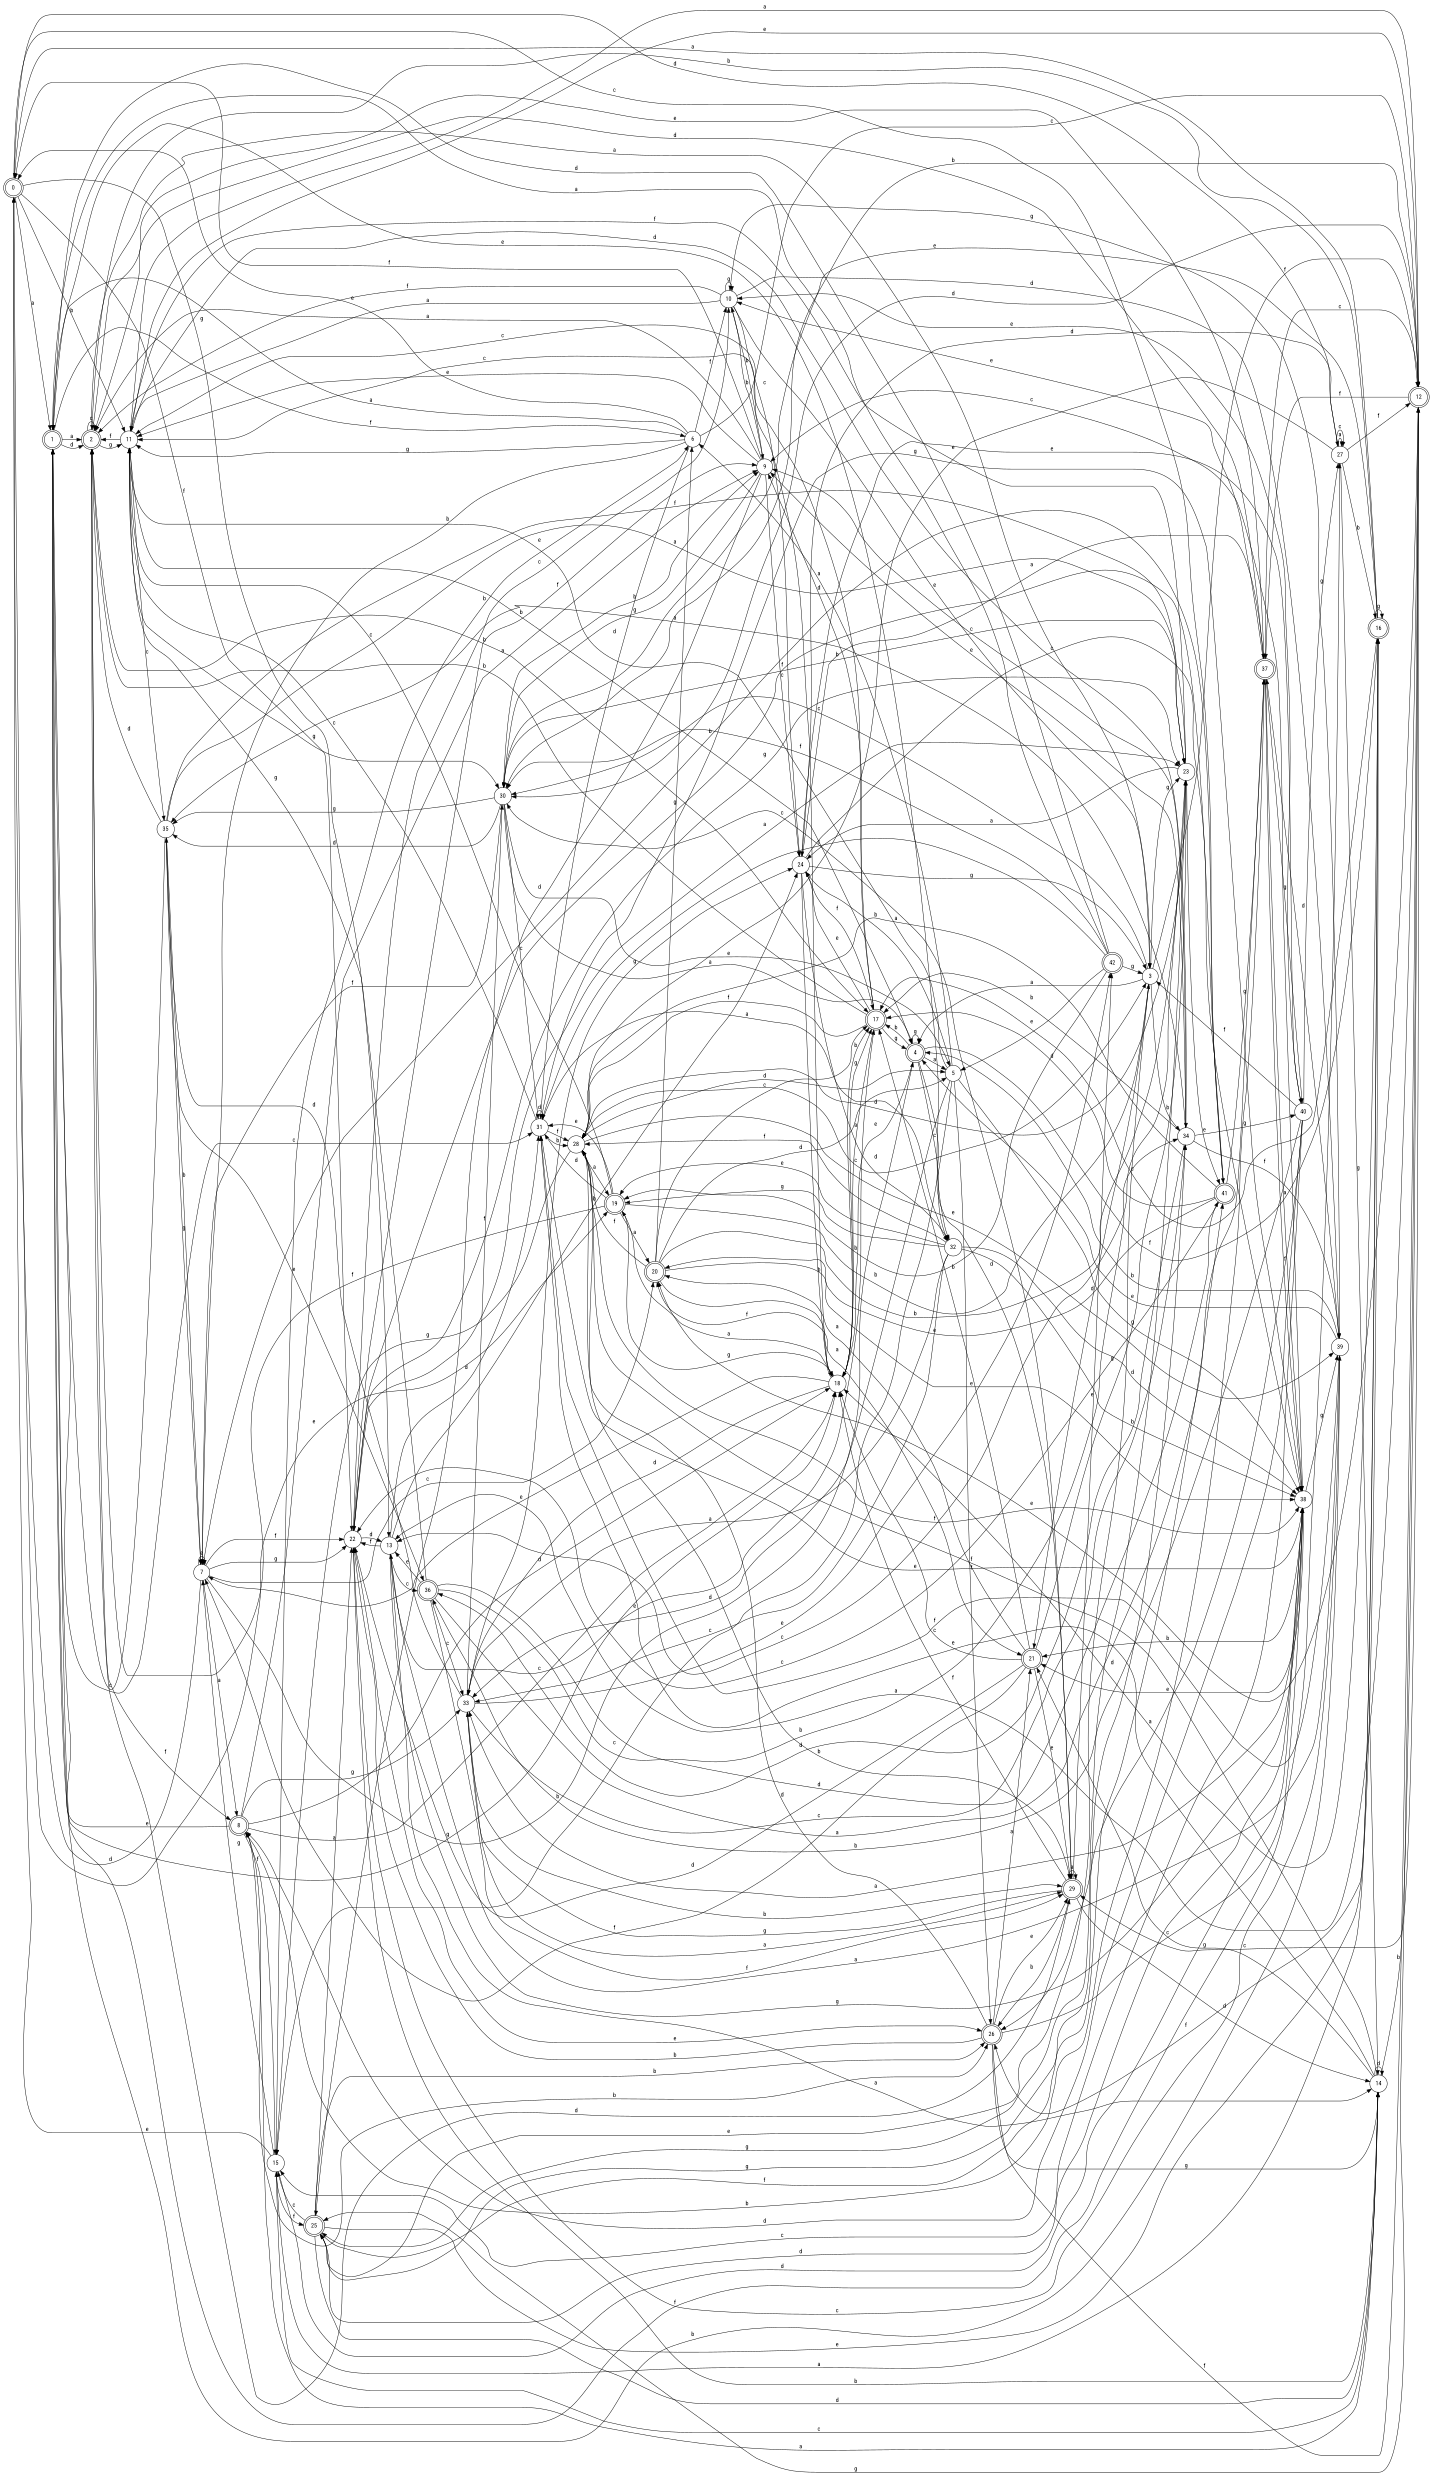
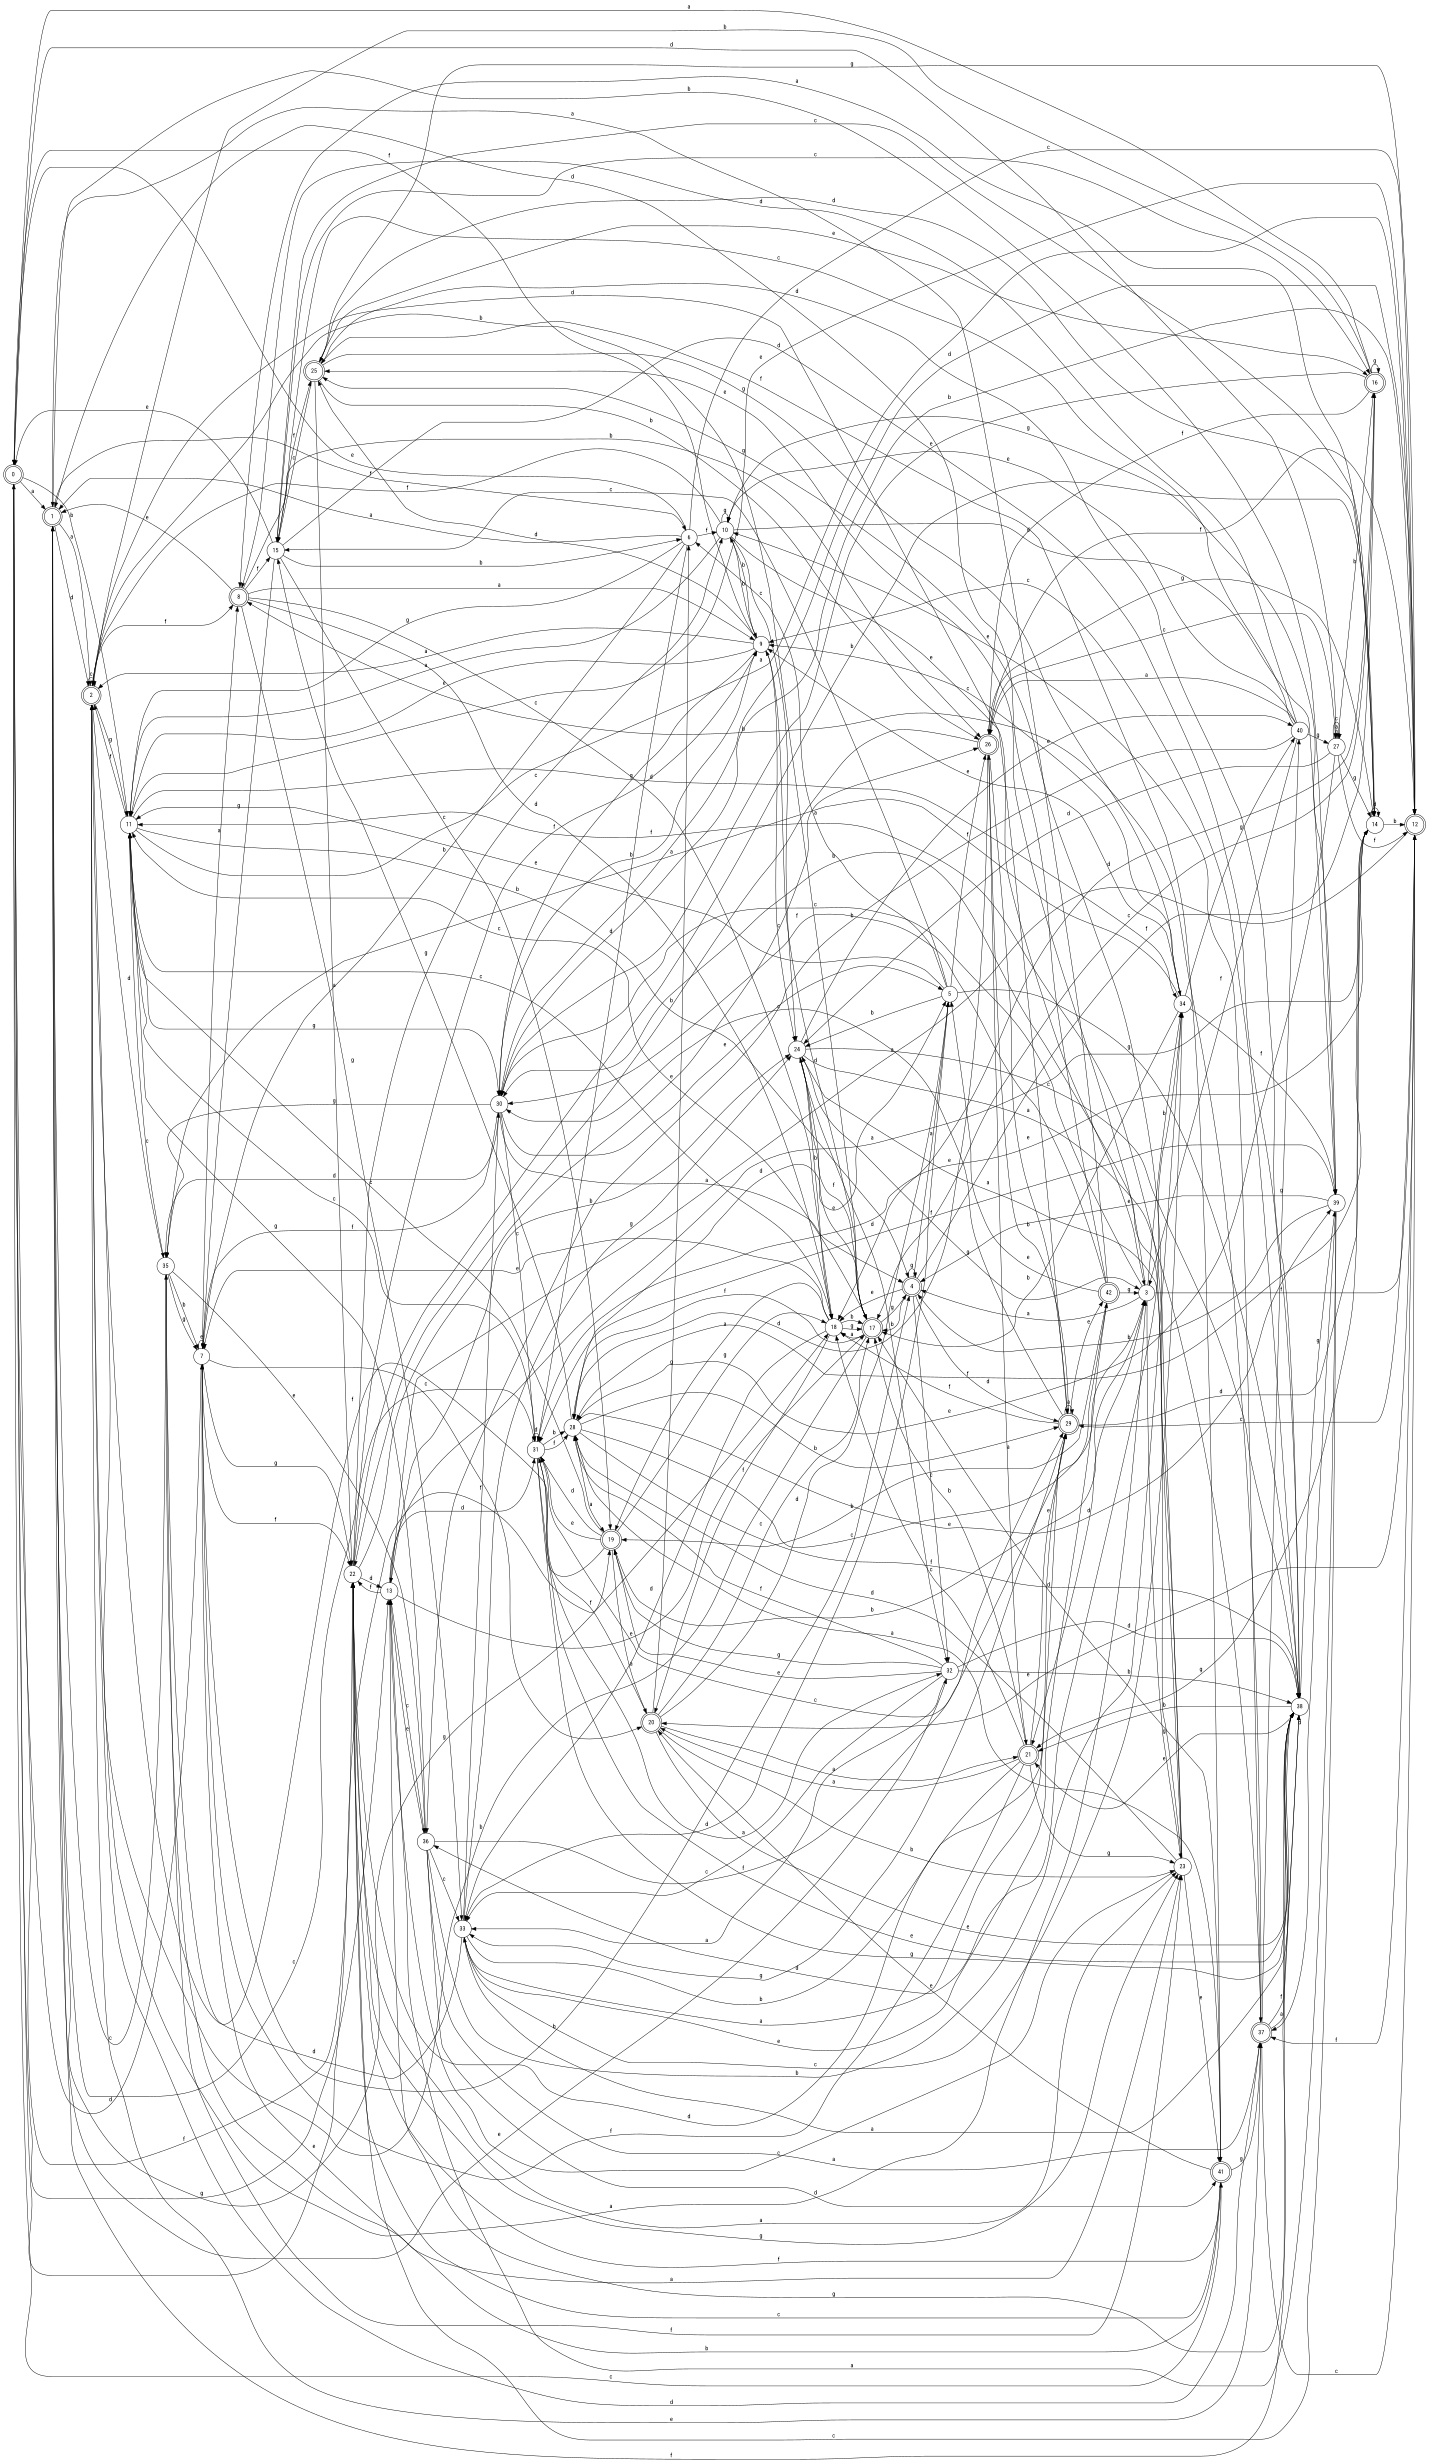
edge "15" -> "19": added, label "c"
edge "20" -> "28": now "20" -> "31"
node "36": shape doublecircle -> circle
edge "15" -> "16": label "a" -> "c"
